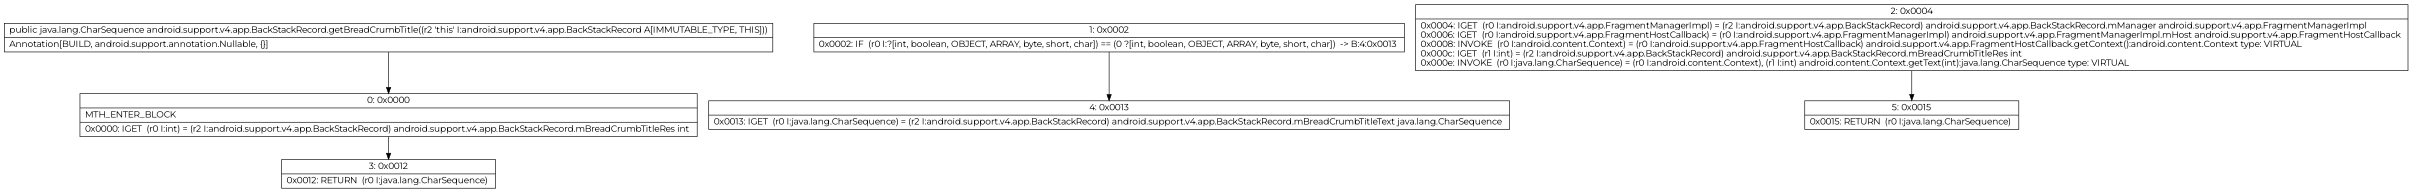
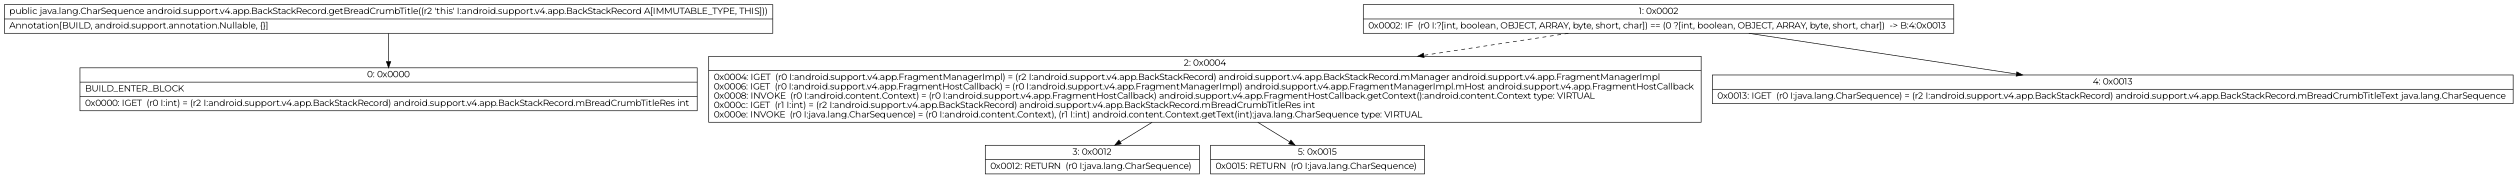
edge "1: 0x0002" -> "2: 0x0004": added
node "0: 0x0000": text "MTH_ENTER_BLOCK" -> "BUILD_ENTER_BLOCK"
edge "0: 0x0000" -> "3: 0x0012": now "2: 0x0004" -> "3: 0x0012"
